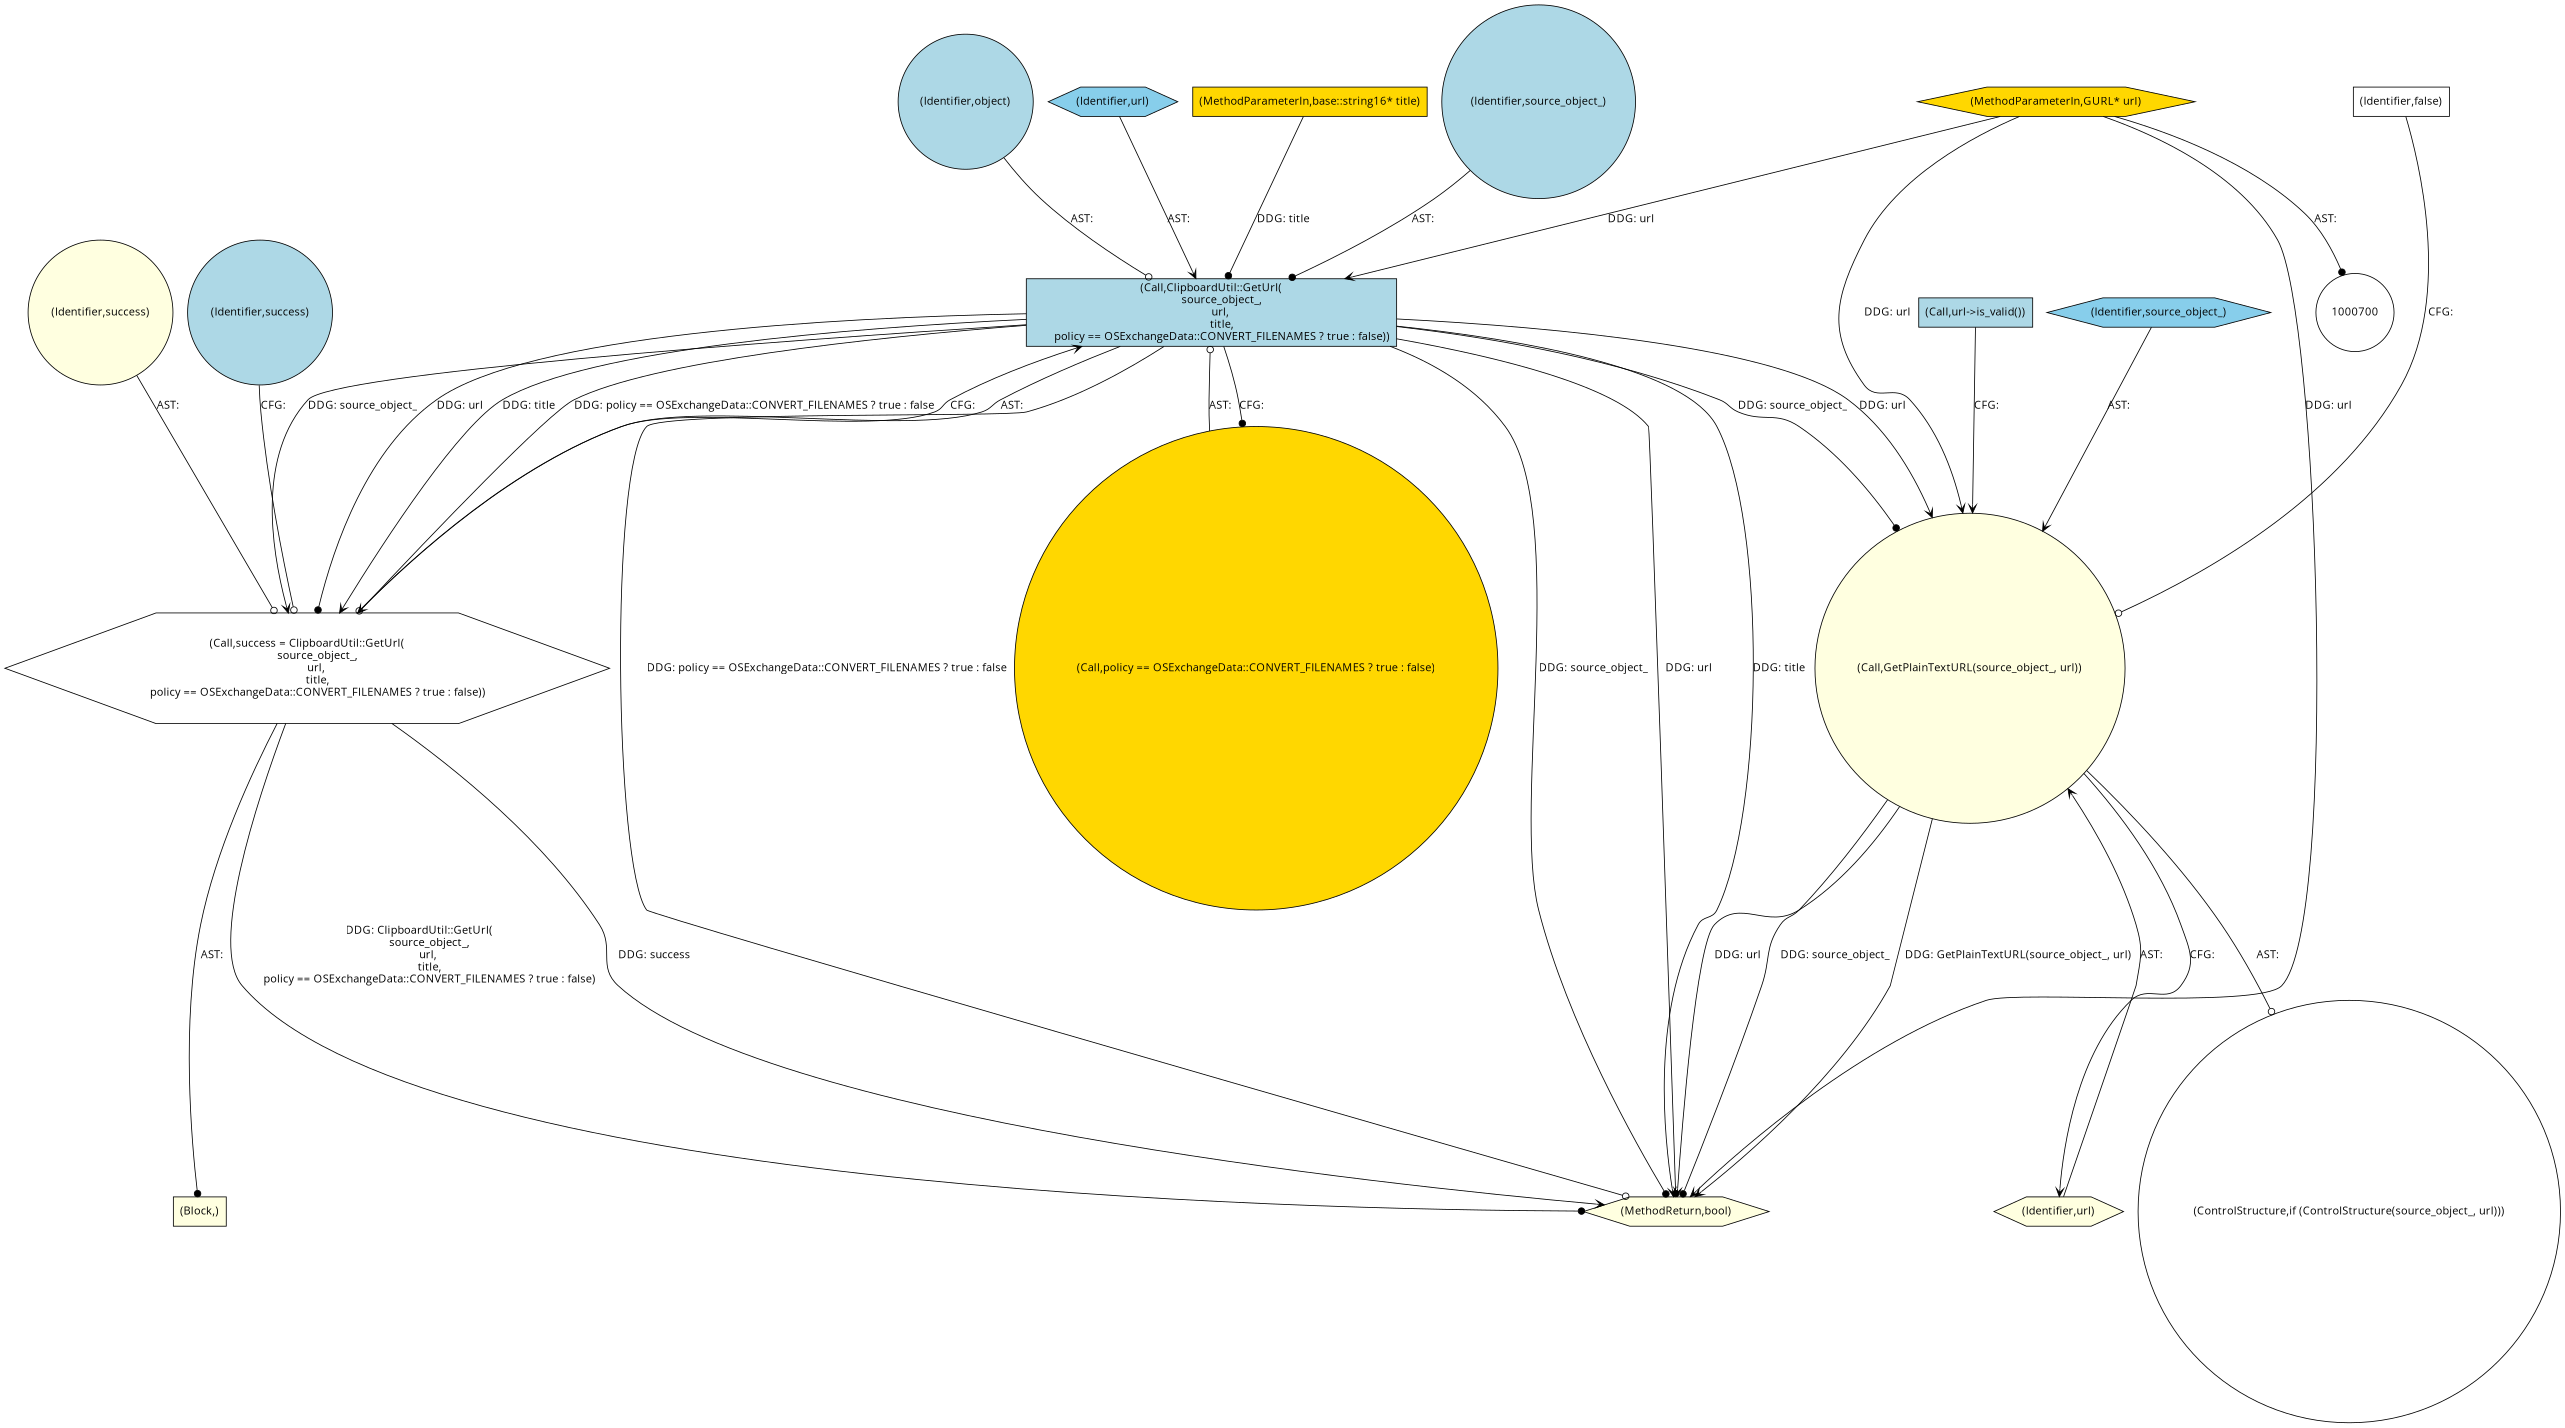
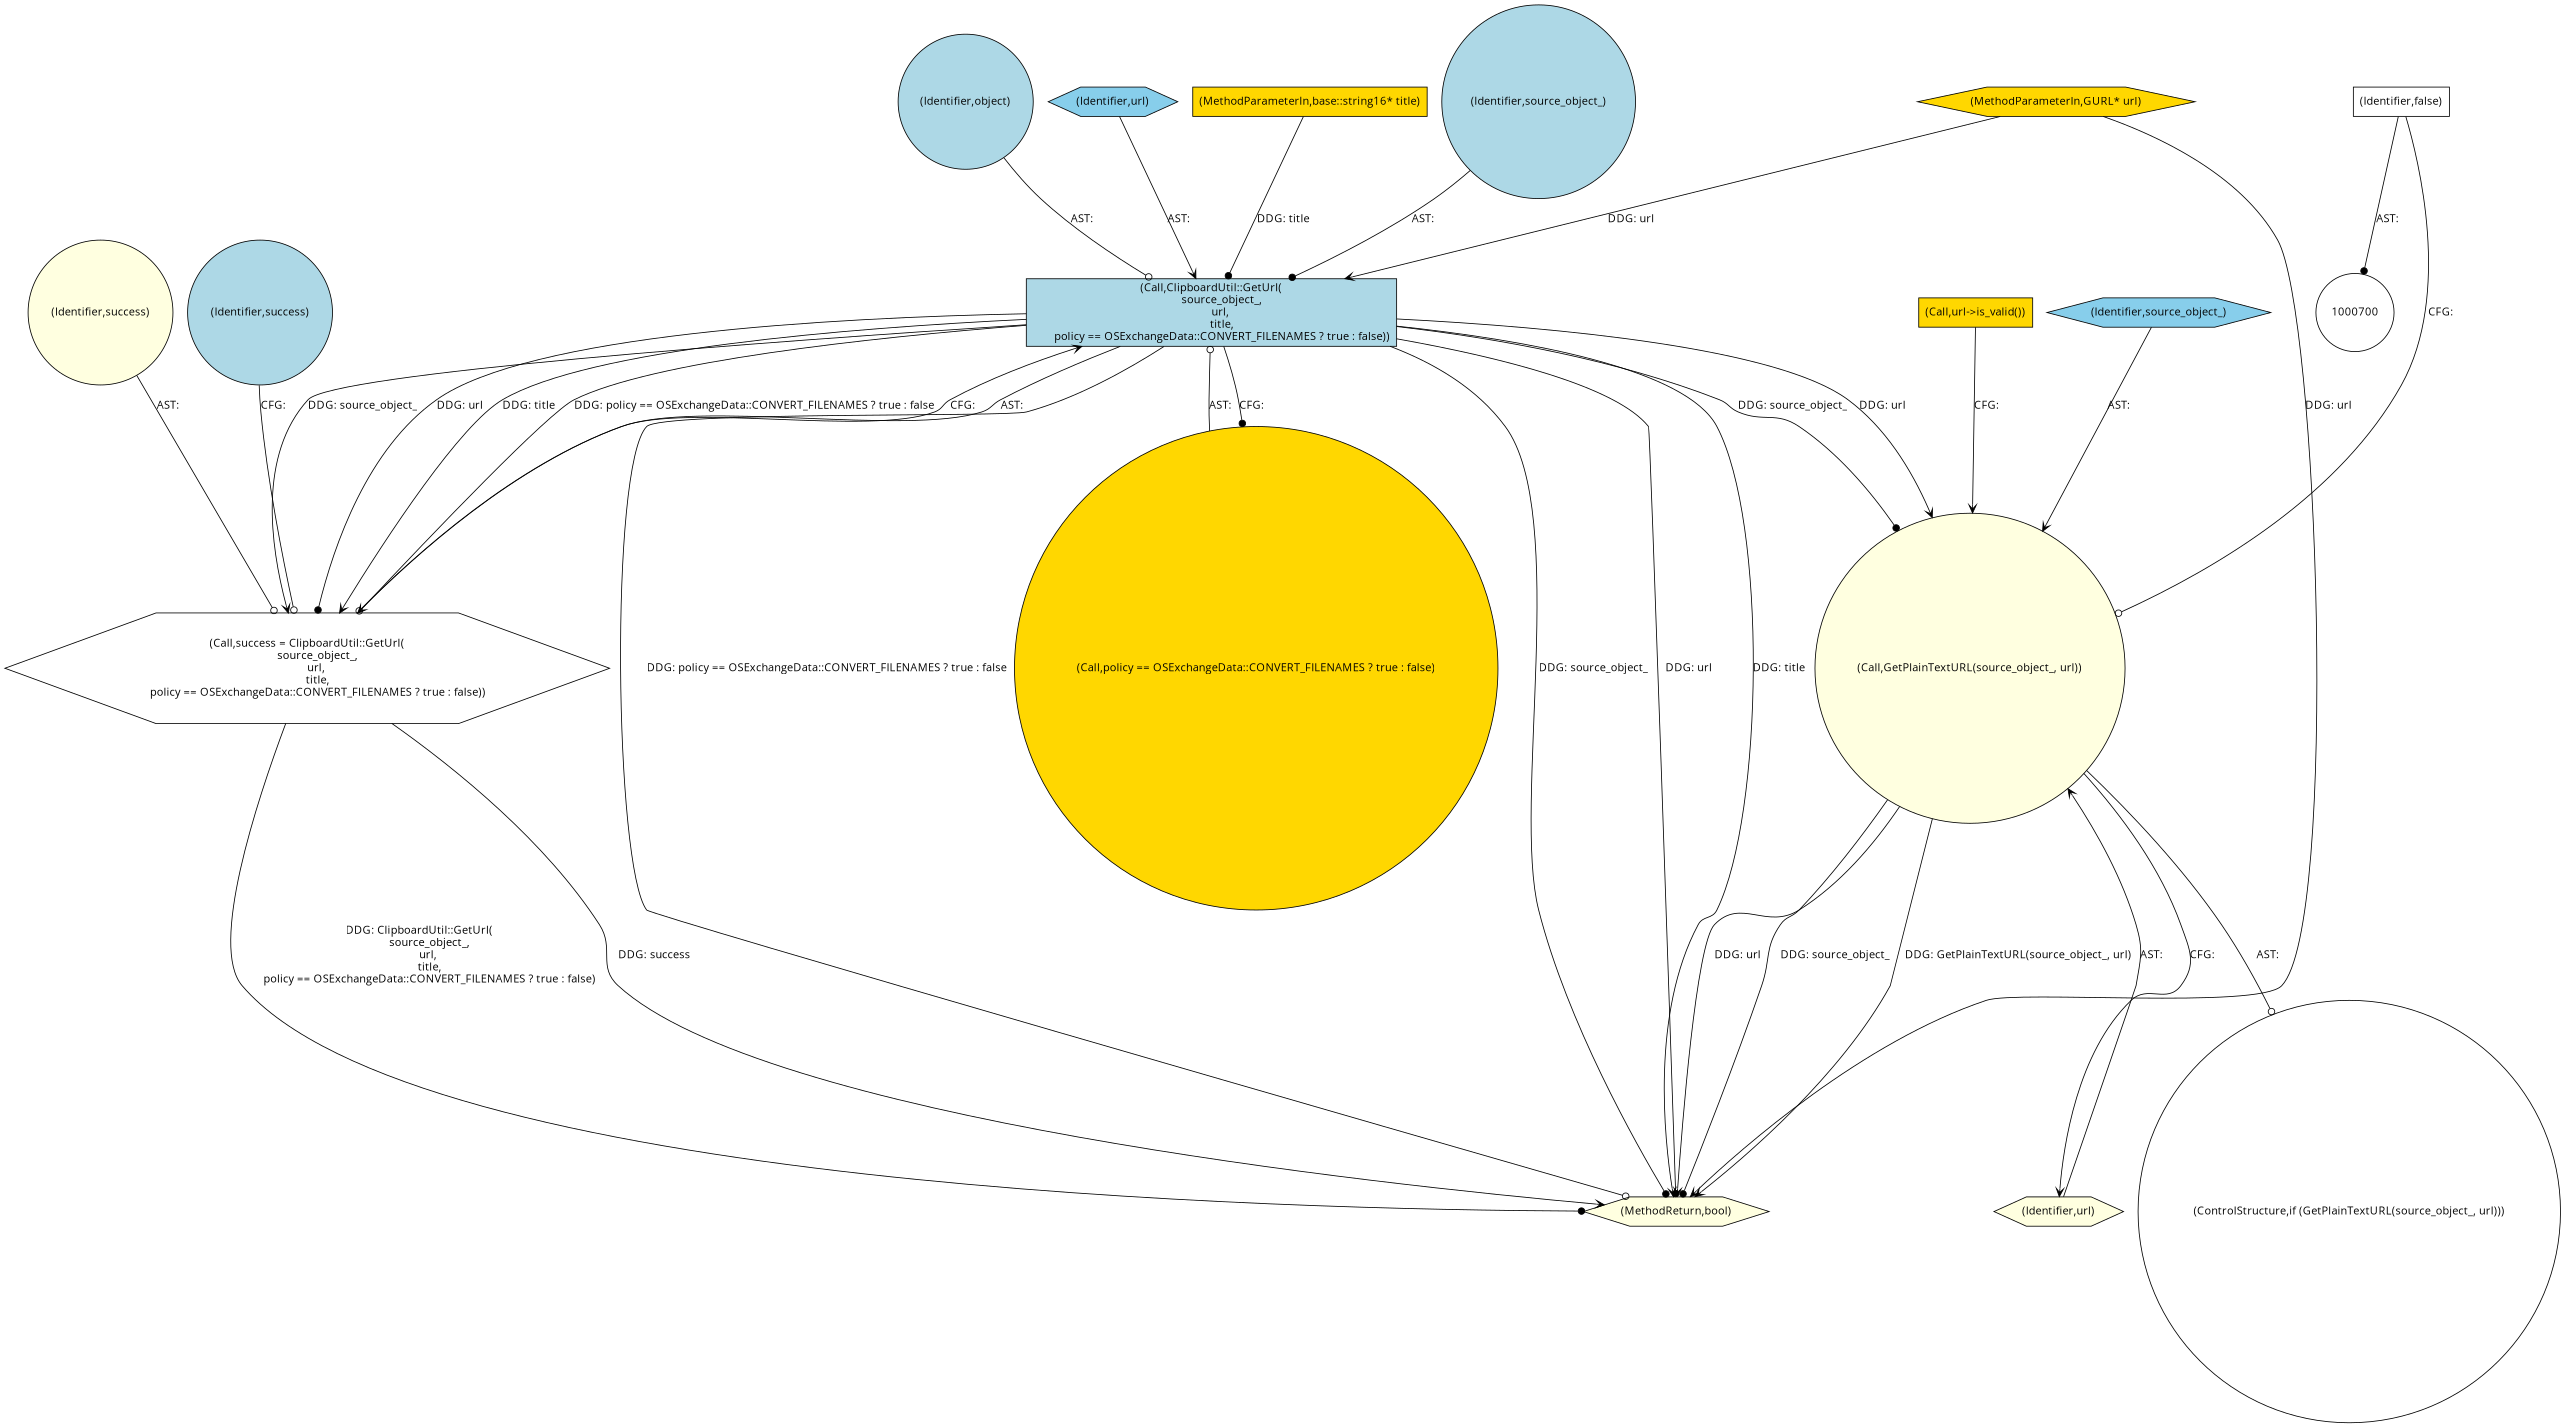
edge "(MethodParameterIn,GURL* url)" -> "1000700": now "(Identifier,false)" -> "1000700"
edge "(MethodParameterIn,GURL* url)" -> "(Call,GetPlainTextURL(source_object_, url))": removed, label "DDG: url"
node "(Call,url->is_valid())": fillcolor lightblue -> gold
node "(Block,)": removed
node "(ControlStructure,if (ControlStructure(source_object_, url)))": label "(ControlStructure,if (ControlStructure(source_object_, url)))" -> "(ControlStructure,if (GetPlainTextURL(source_object_, url)))"
